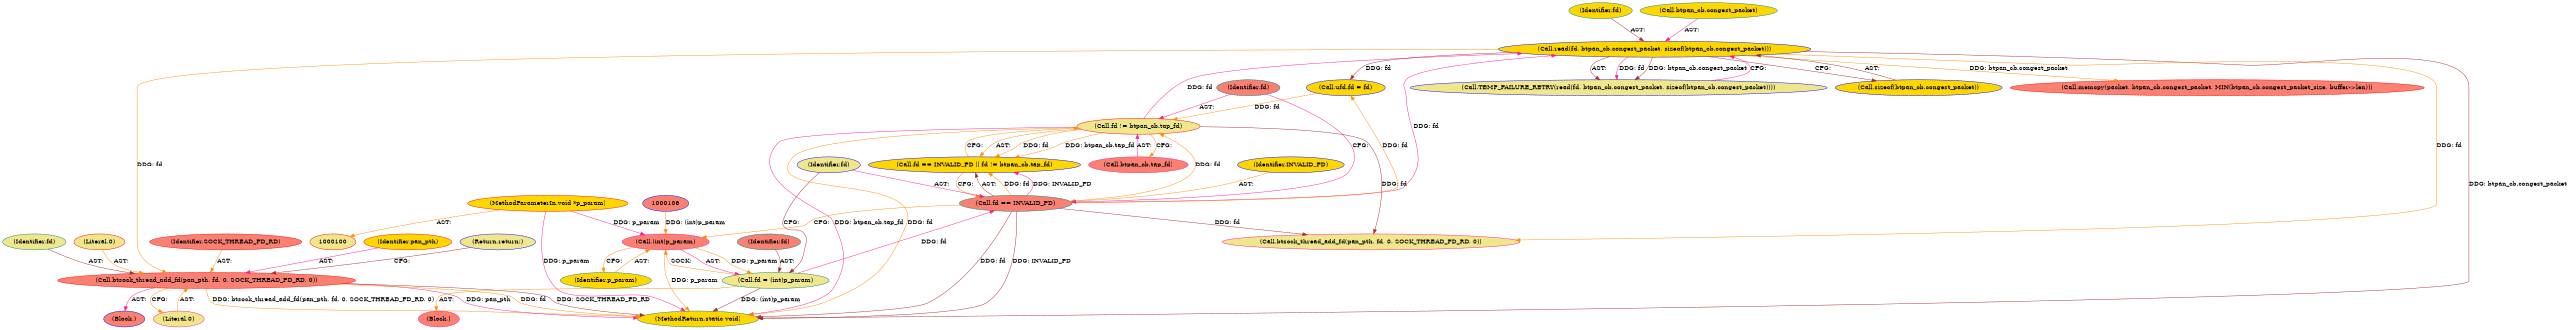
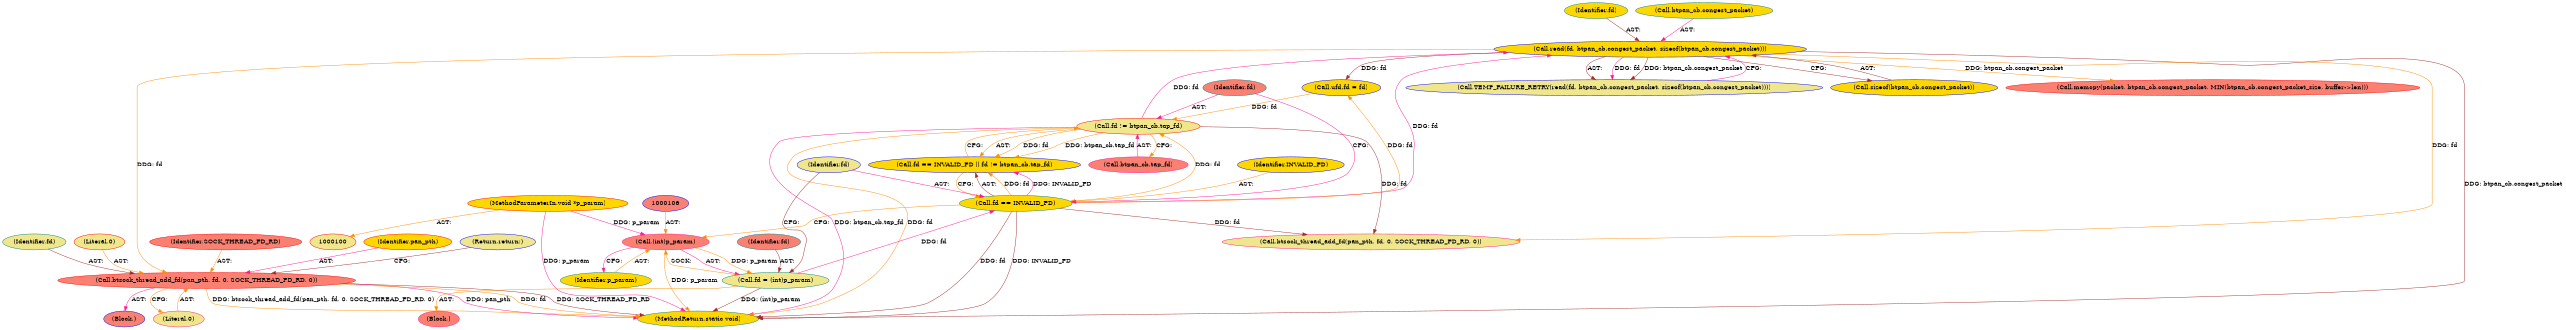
node "(Call,fd == INVALID_FD)": fillcolor salmon -> gold
edge "1000106" -> "(Call,(int)p_param)": label "DDG: (int)p_param" -> "AST: "
edge "(Call,(int)p_param)" -> "(Identifier,p_param)": color darkorange -> deeppink
